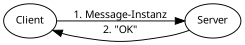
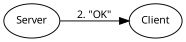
edge "Client" -> "Server": removed, label "1. Message-Instanz"
